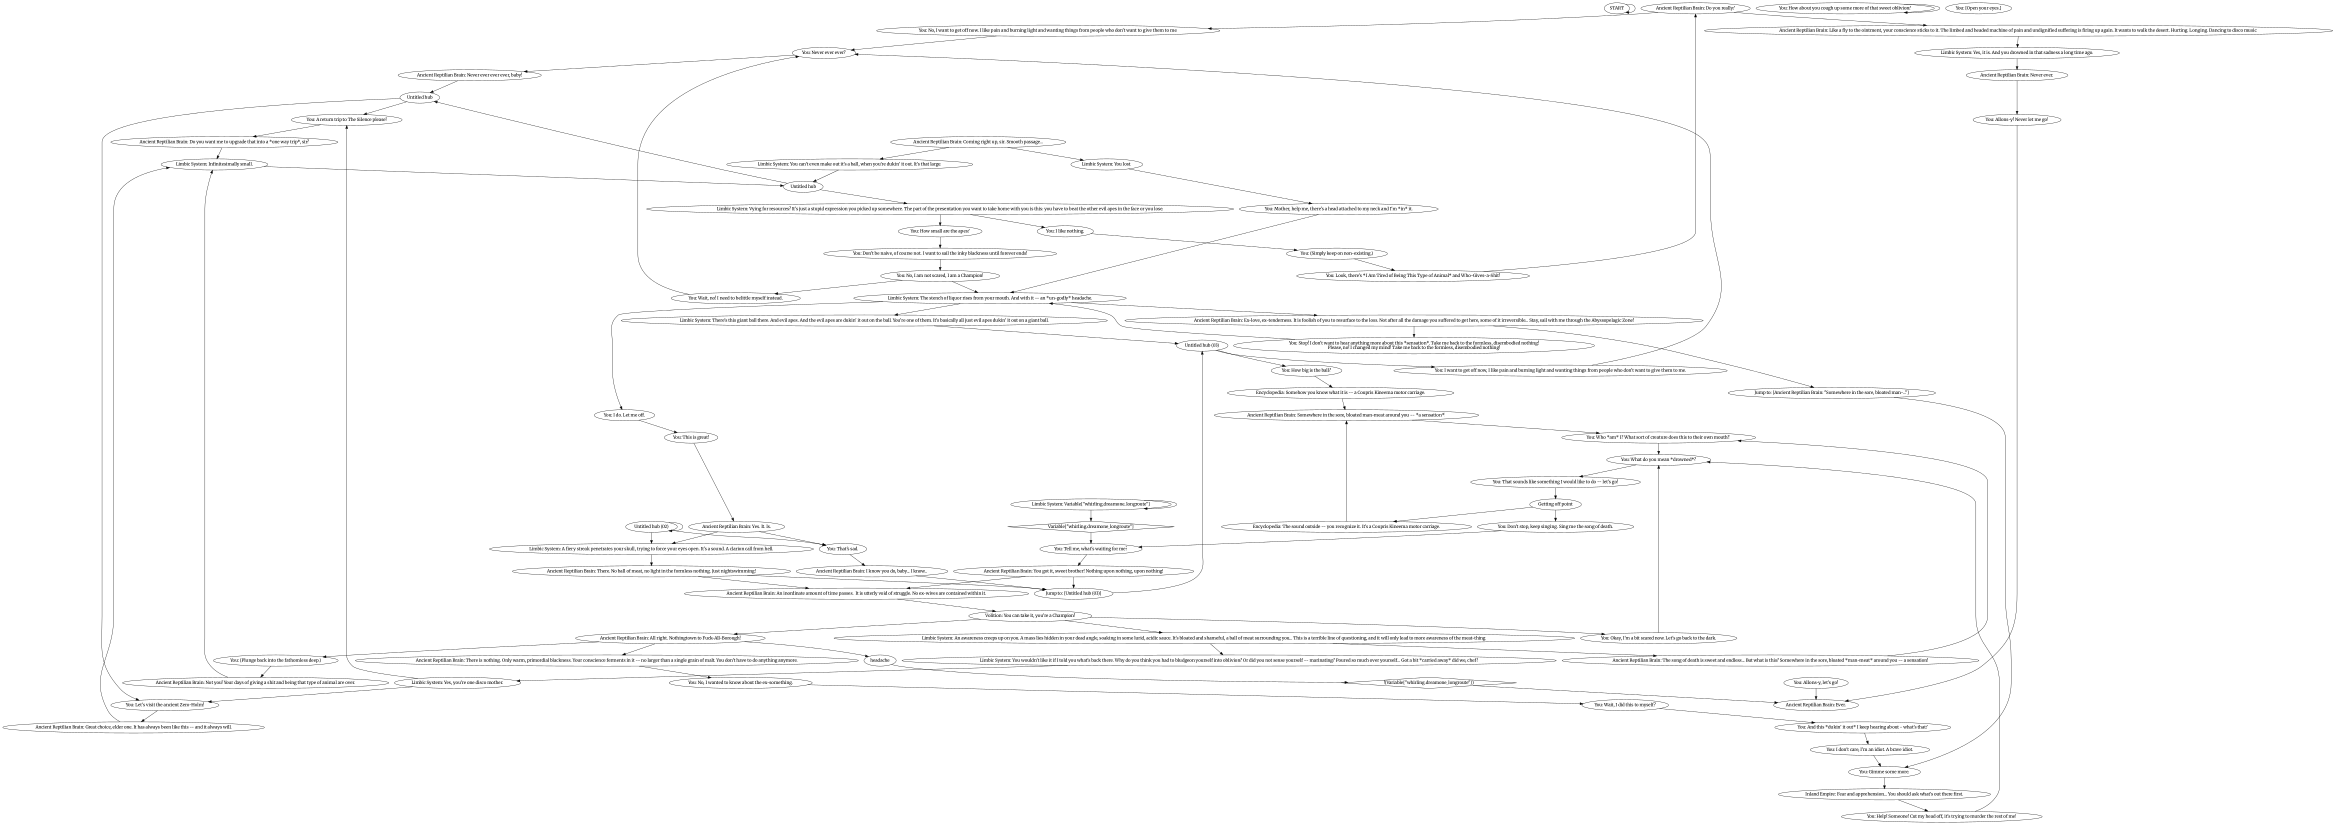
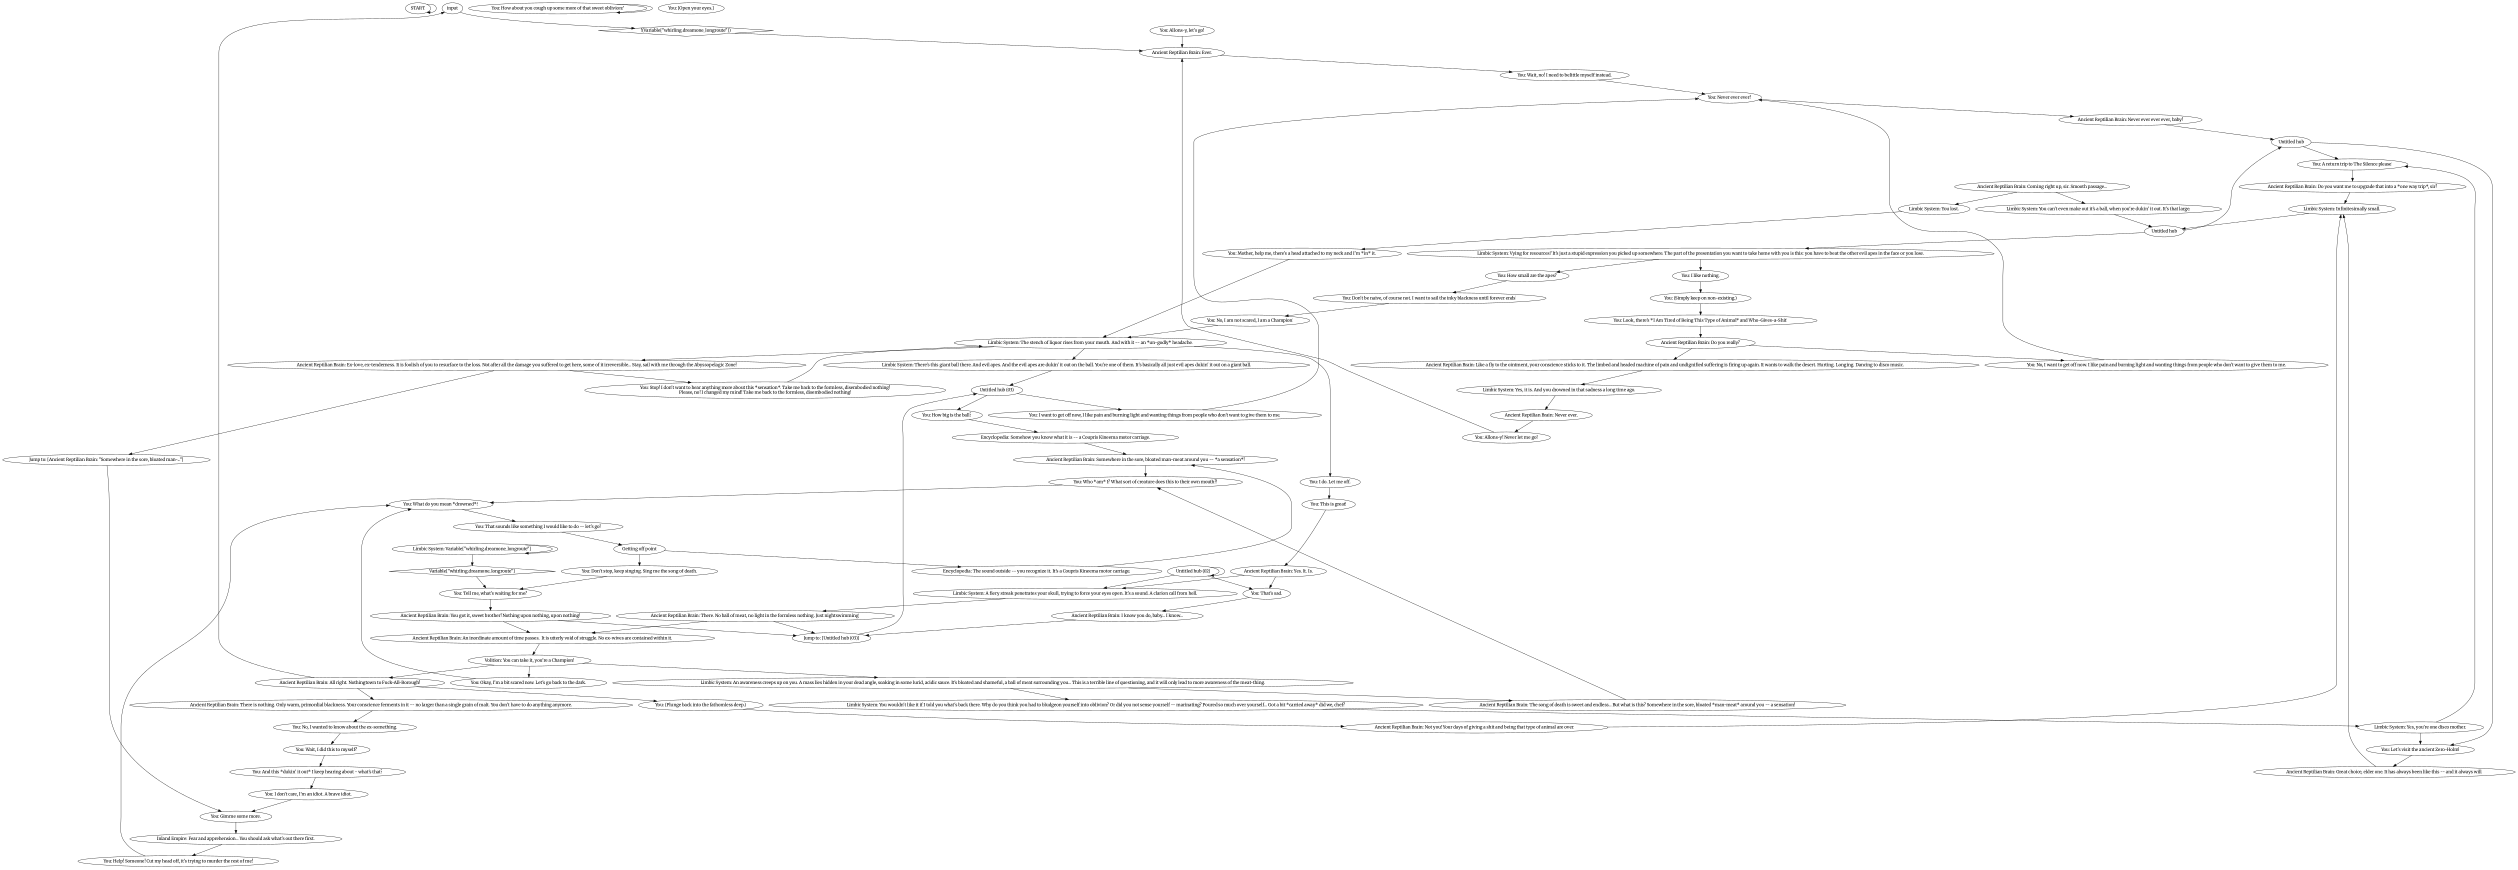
edge "You: No, I am not scared, I am a Champion!" -> "You: Wait, no! I need to belittle myself instead.": now "Ancient Reptilian Brain: Ever." -> "You: Wait, no! I need to belittle myself instead."
node "headache": label "headache" -> "input"
